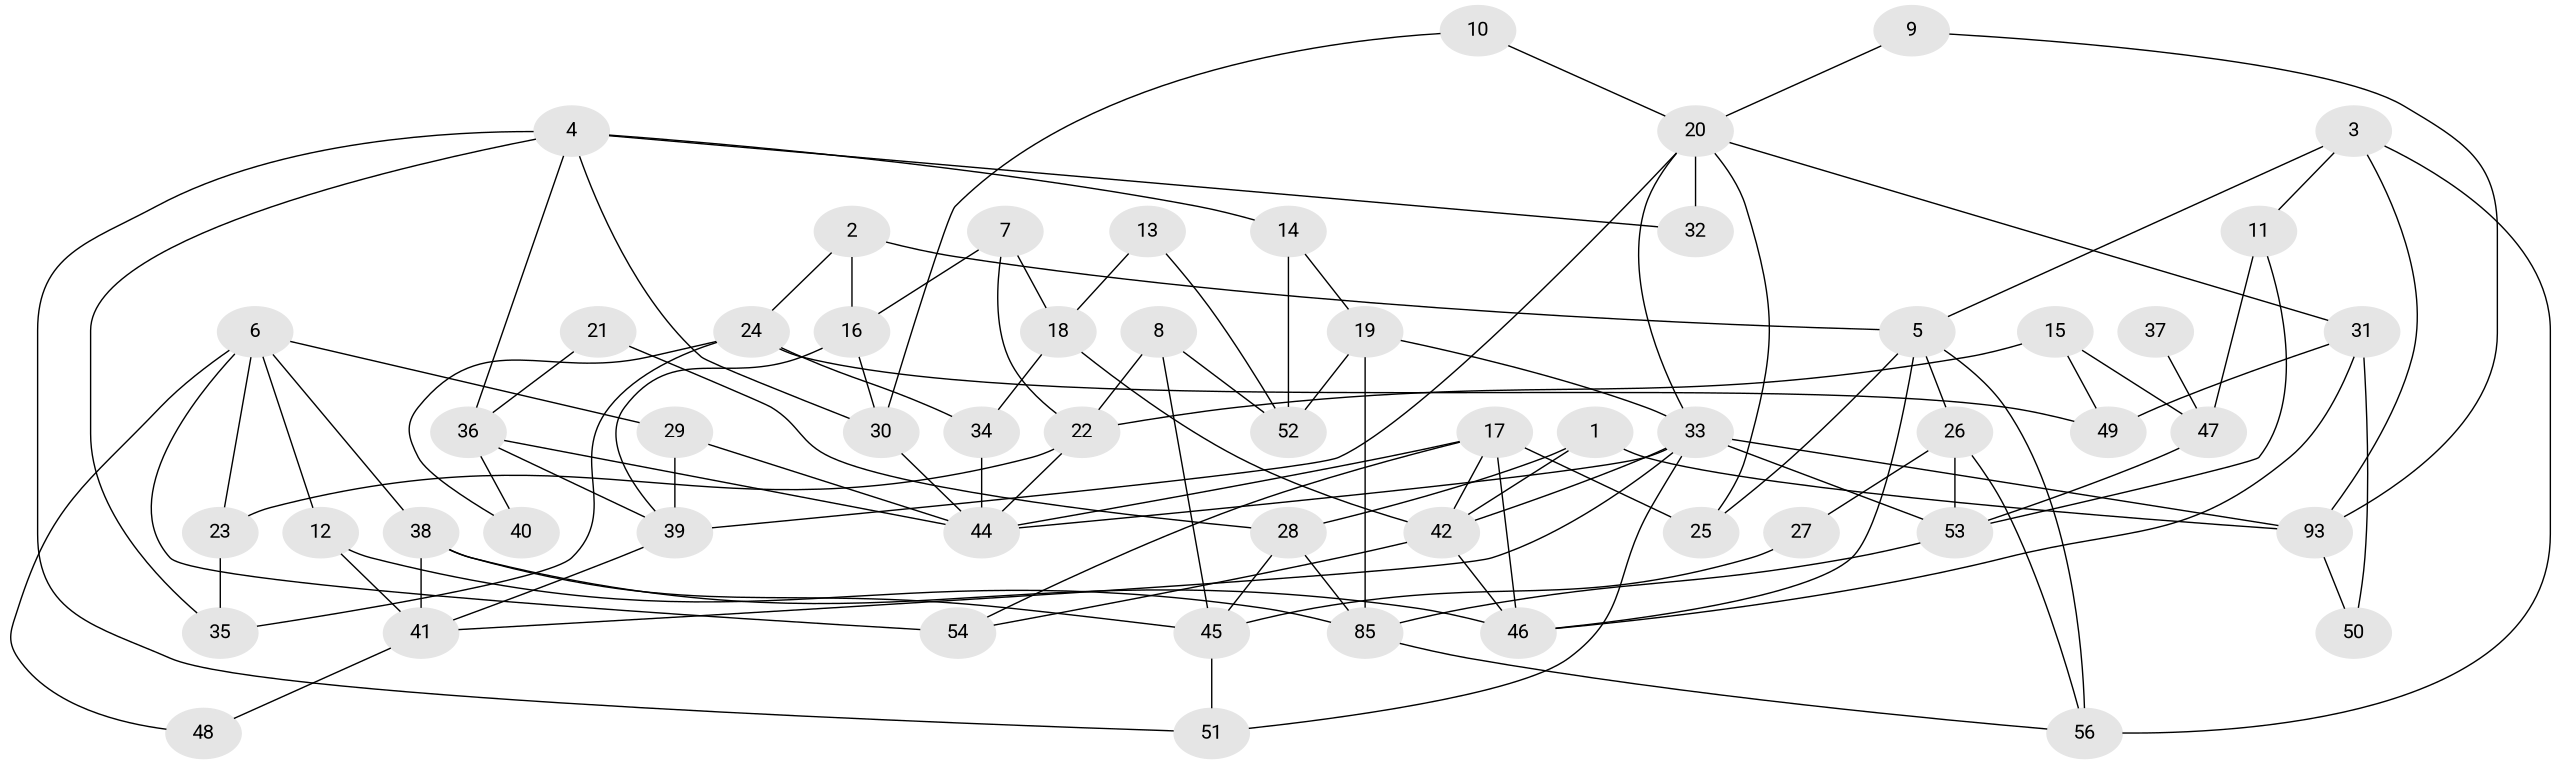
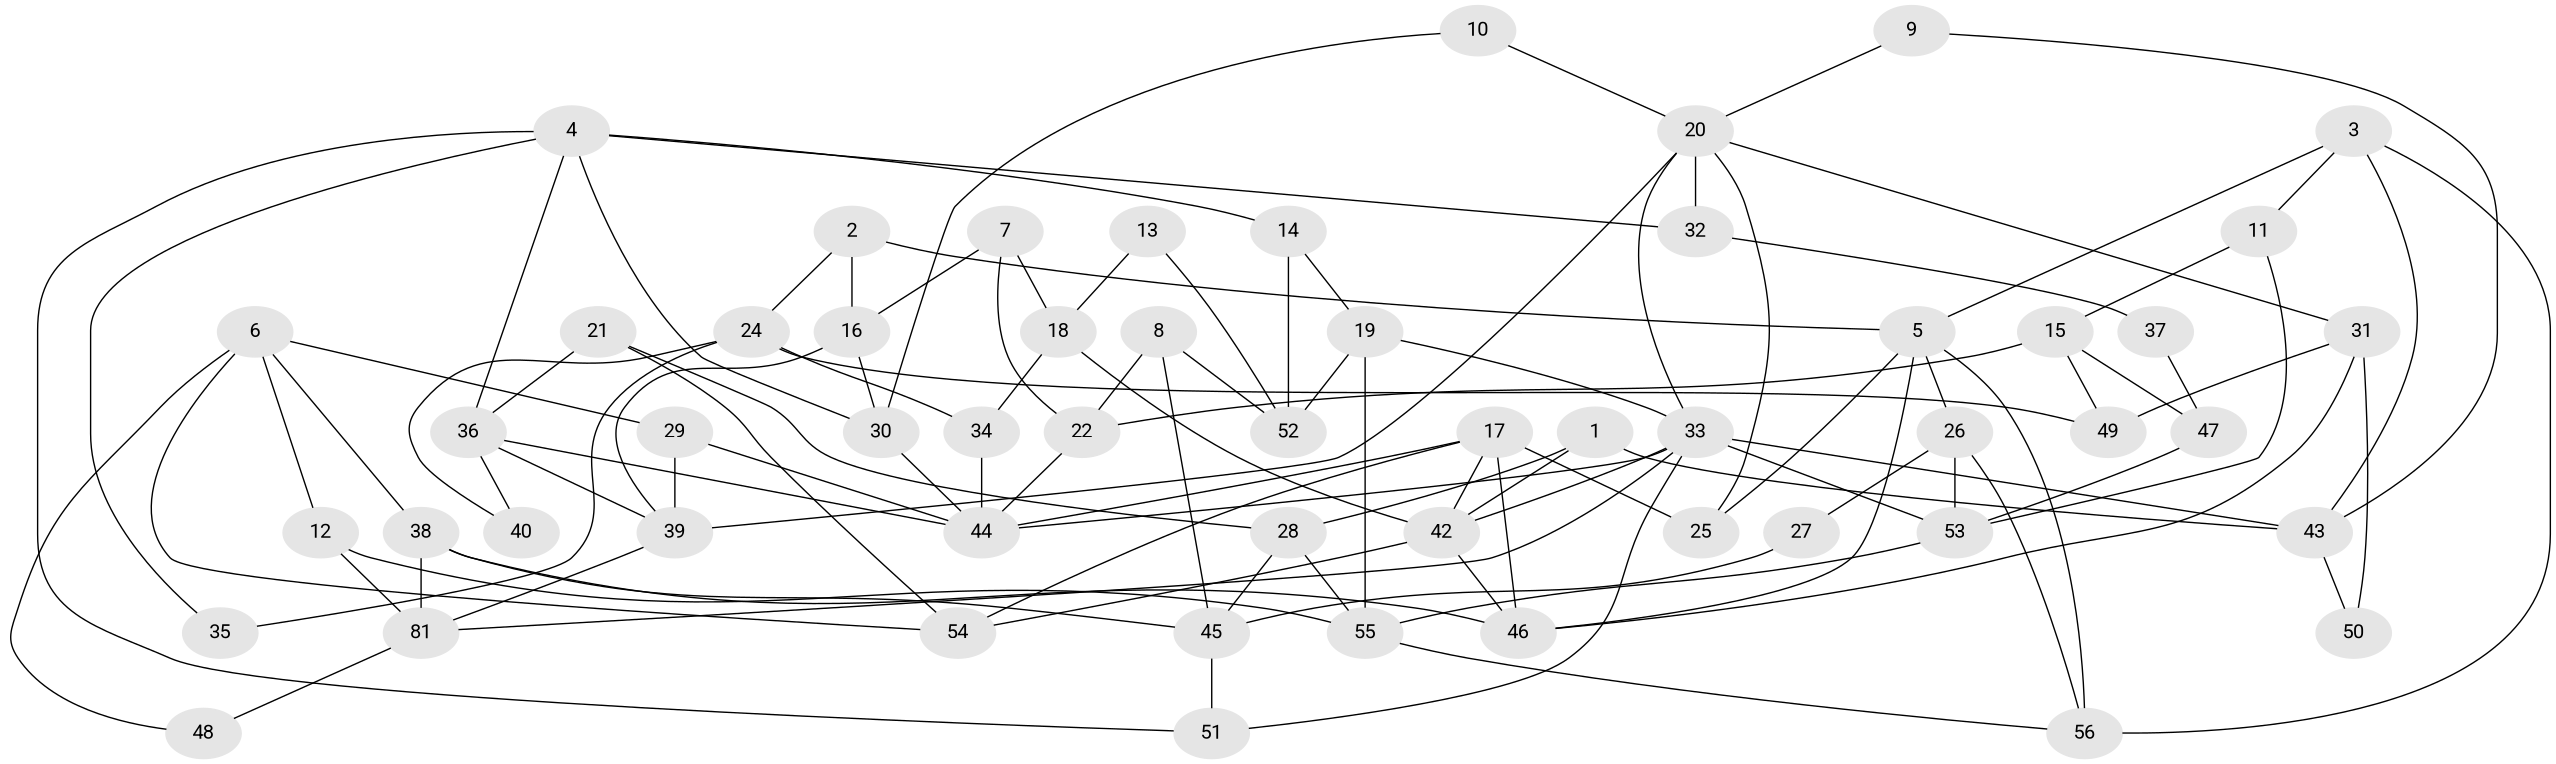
edge "32" -- "37": added
edge "11" -- "47": now "11" -- "15"
edge "21" -- "54": added
node "23": removed
node "93": label "93" -> "43"
node "41": label "41" -> "81"
node "85": label "85" -> "55"
